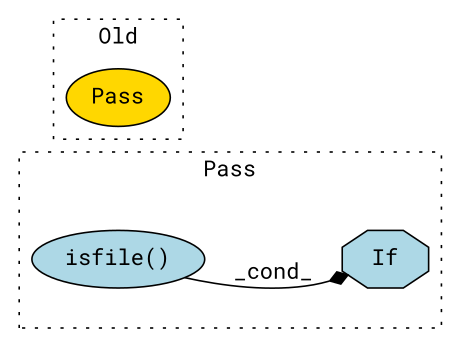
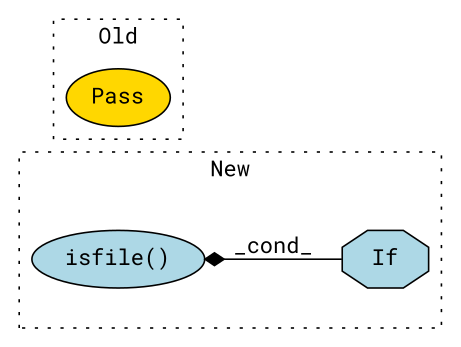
cluster "Pass": label "Pass" -> "New"
edge "isfile()" -> "If": reversed
